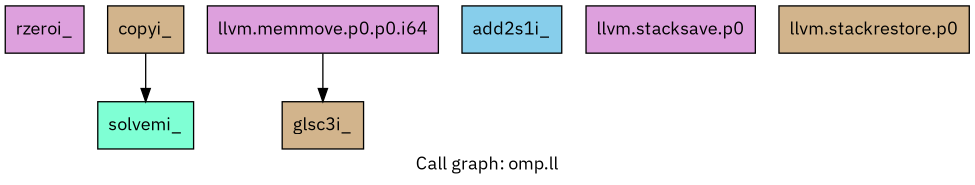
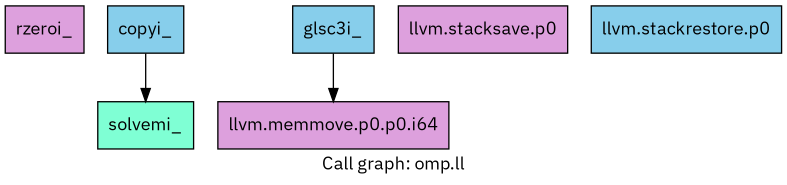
node "copyi_": fillcolor tan -> skyblue
node "add2s1i_": removed
node "llvm.stackrestore.p0": fillcolor tan -> skyblue
edge "llvm.memmove.p0.p0.i64" -> "glsc3i_": reversed
node "glsc3i_": fillcolor tan -> skyblue
